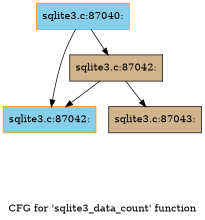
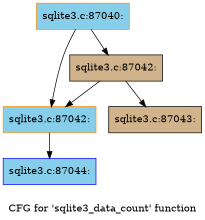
node "sqlite3.c:87044:": added
